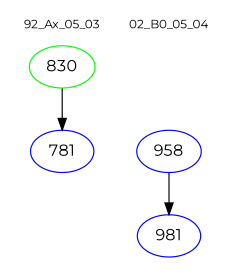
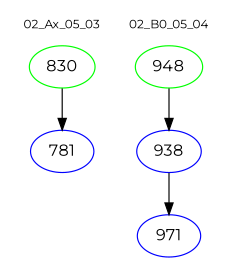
cluster "92_Ax_05_03": label "92_Ax_05_03" -> "02_Ax_05_03"
node "948": added
node "958": label "958" -> "938"
node "981": label "981" -> "971"
